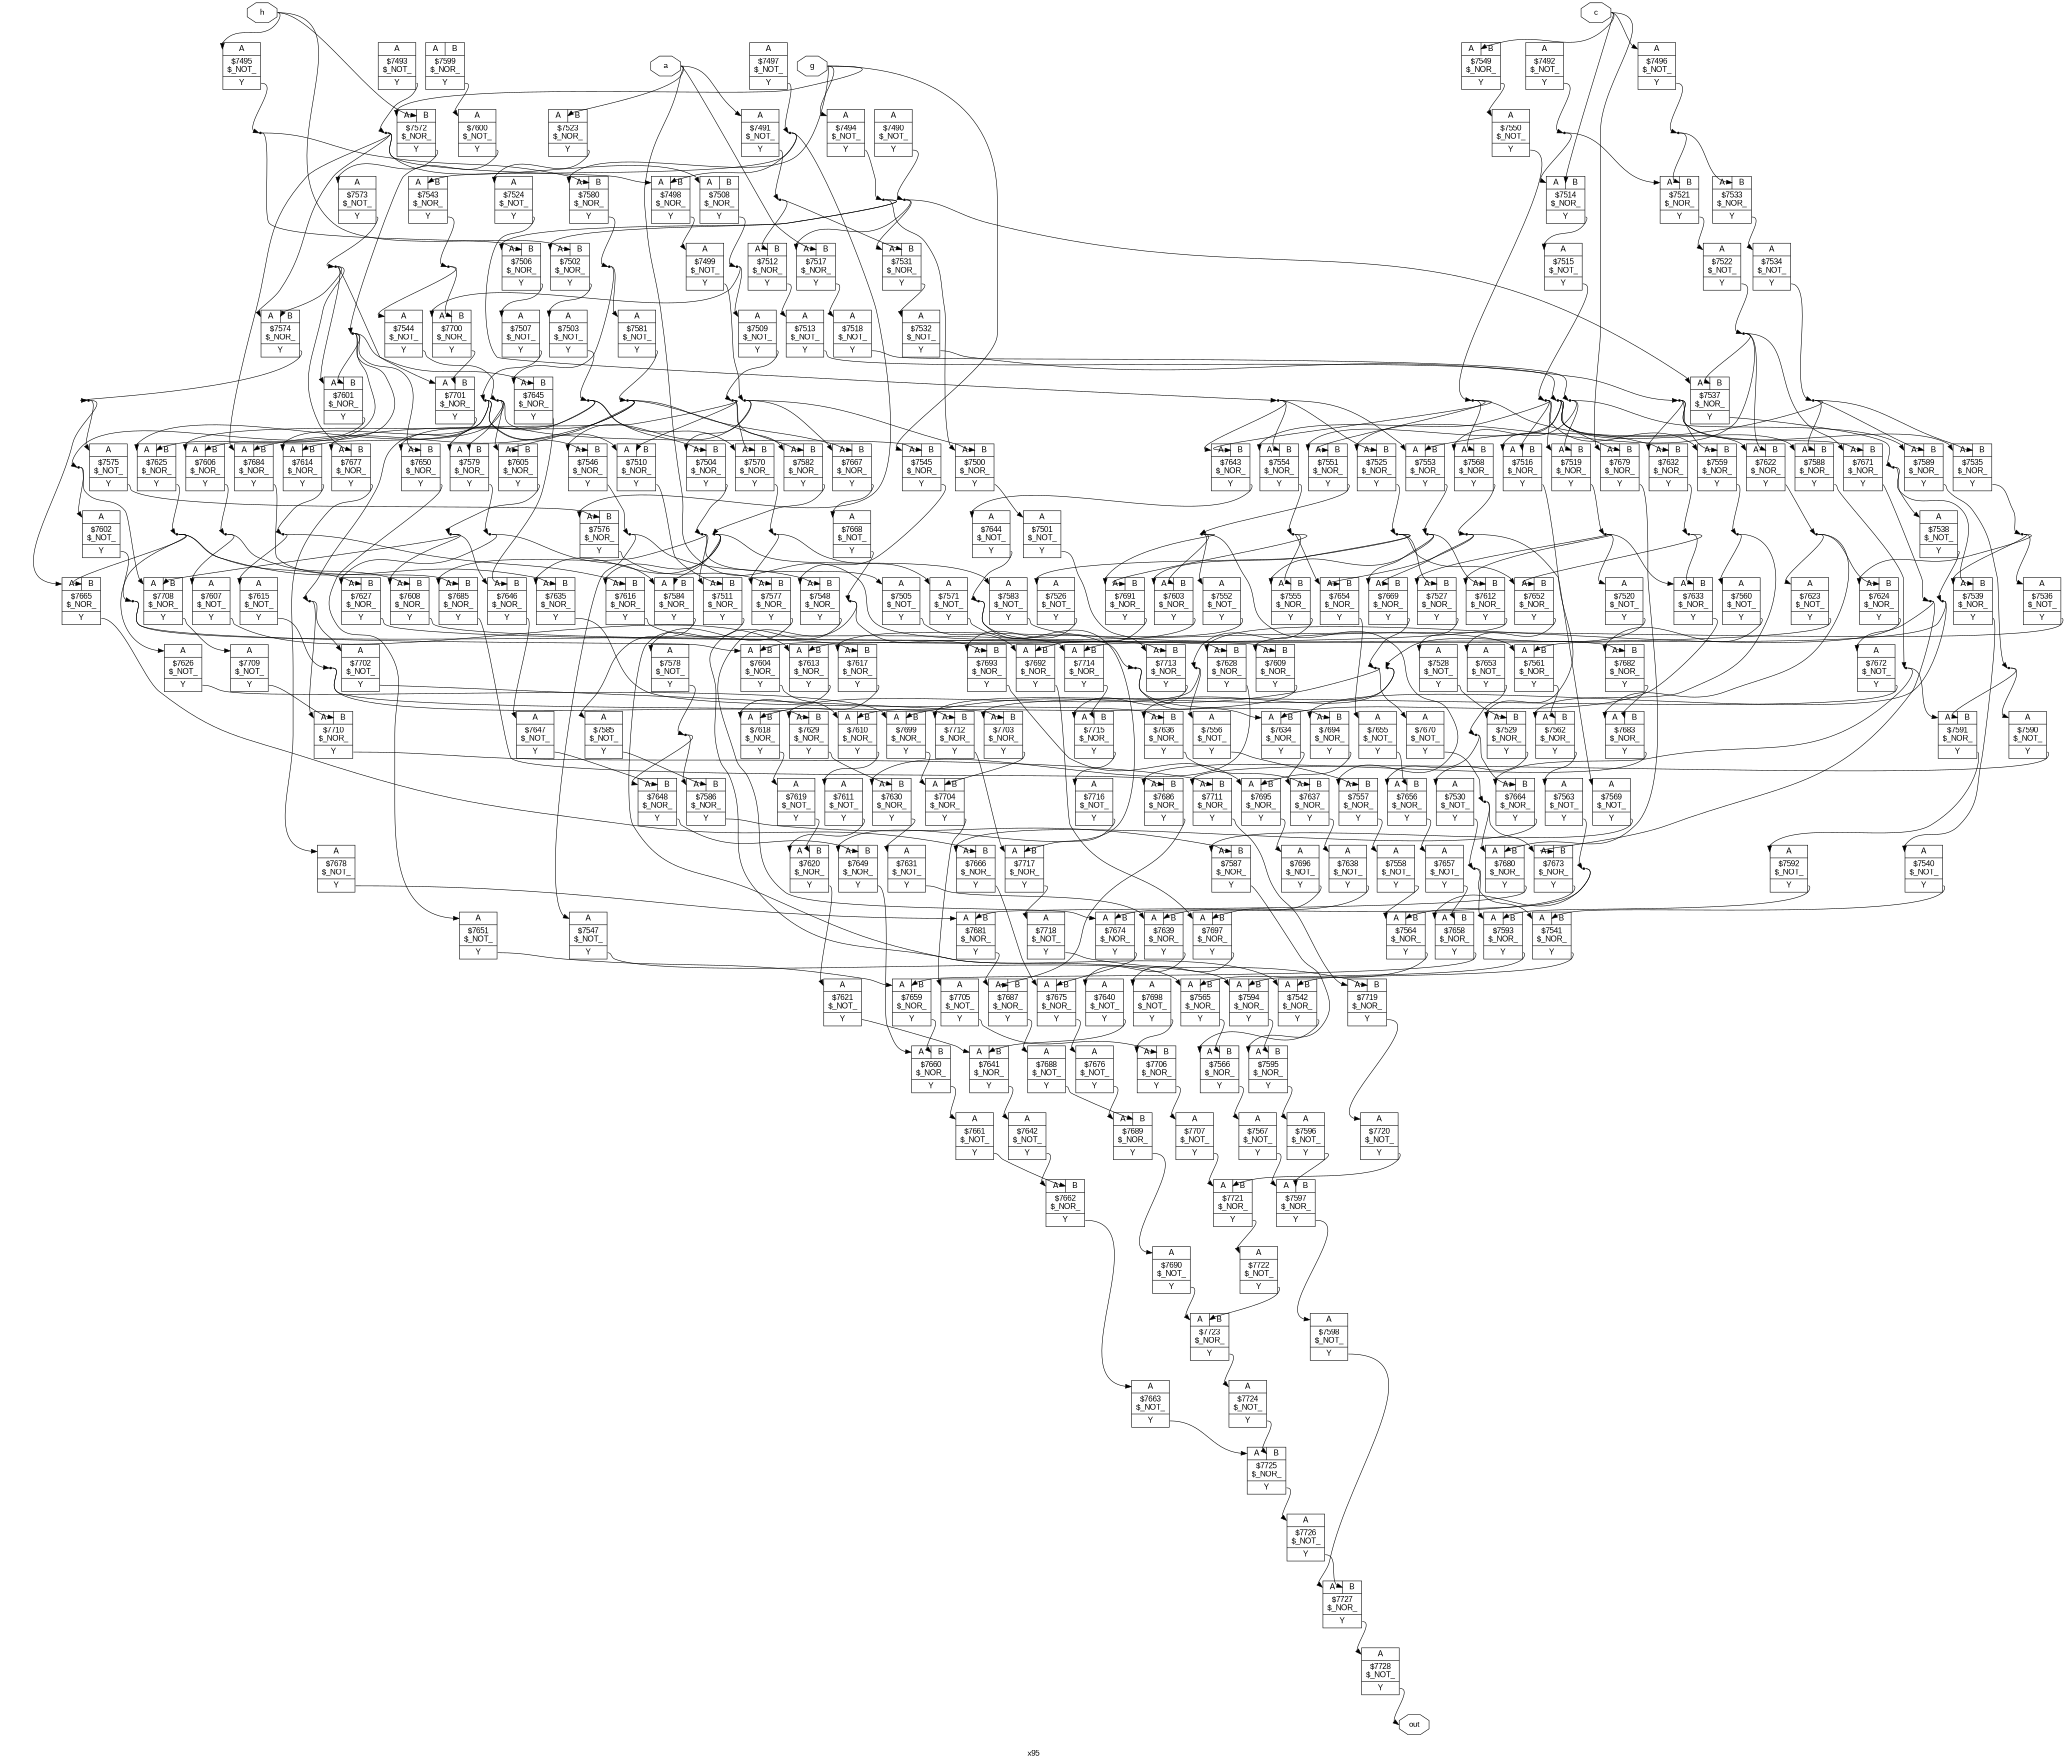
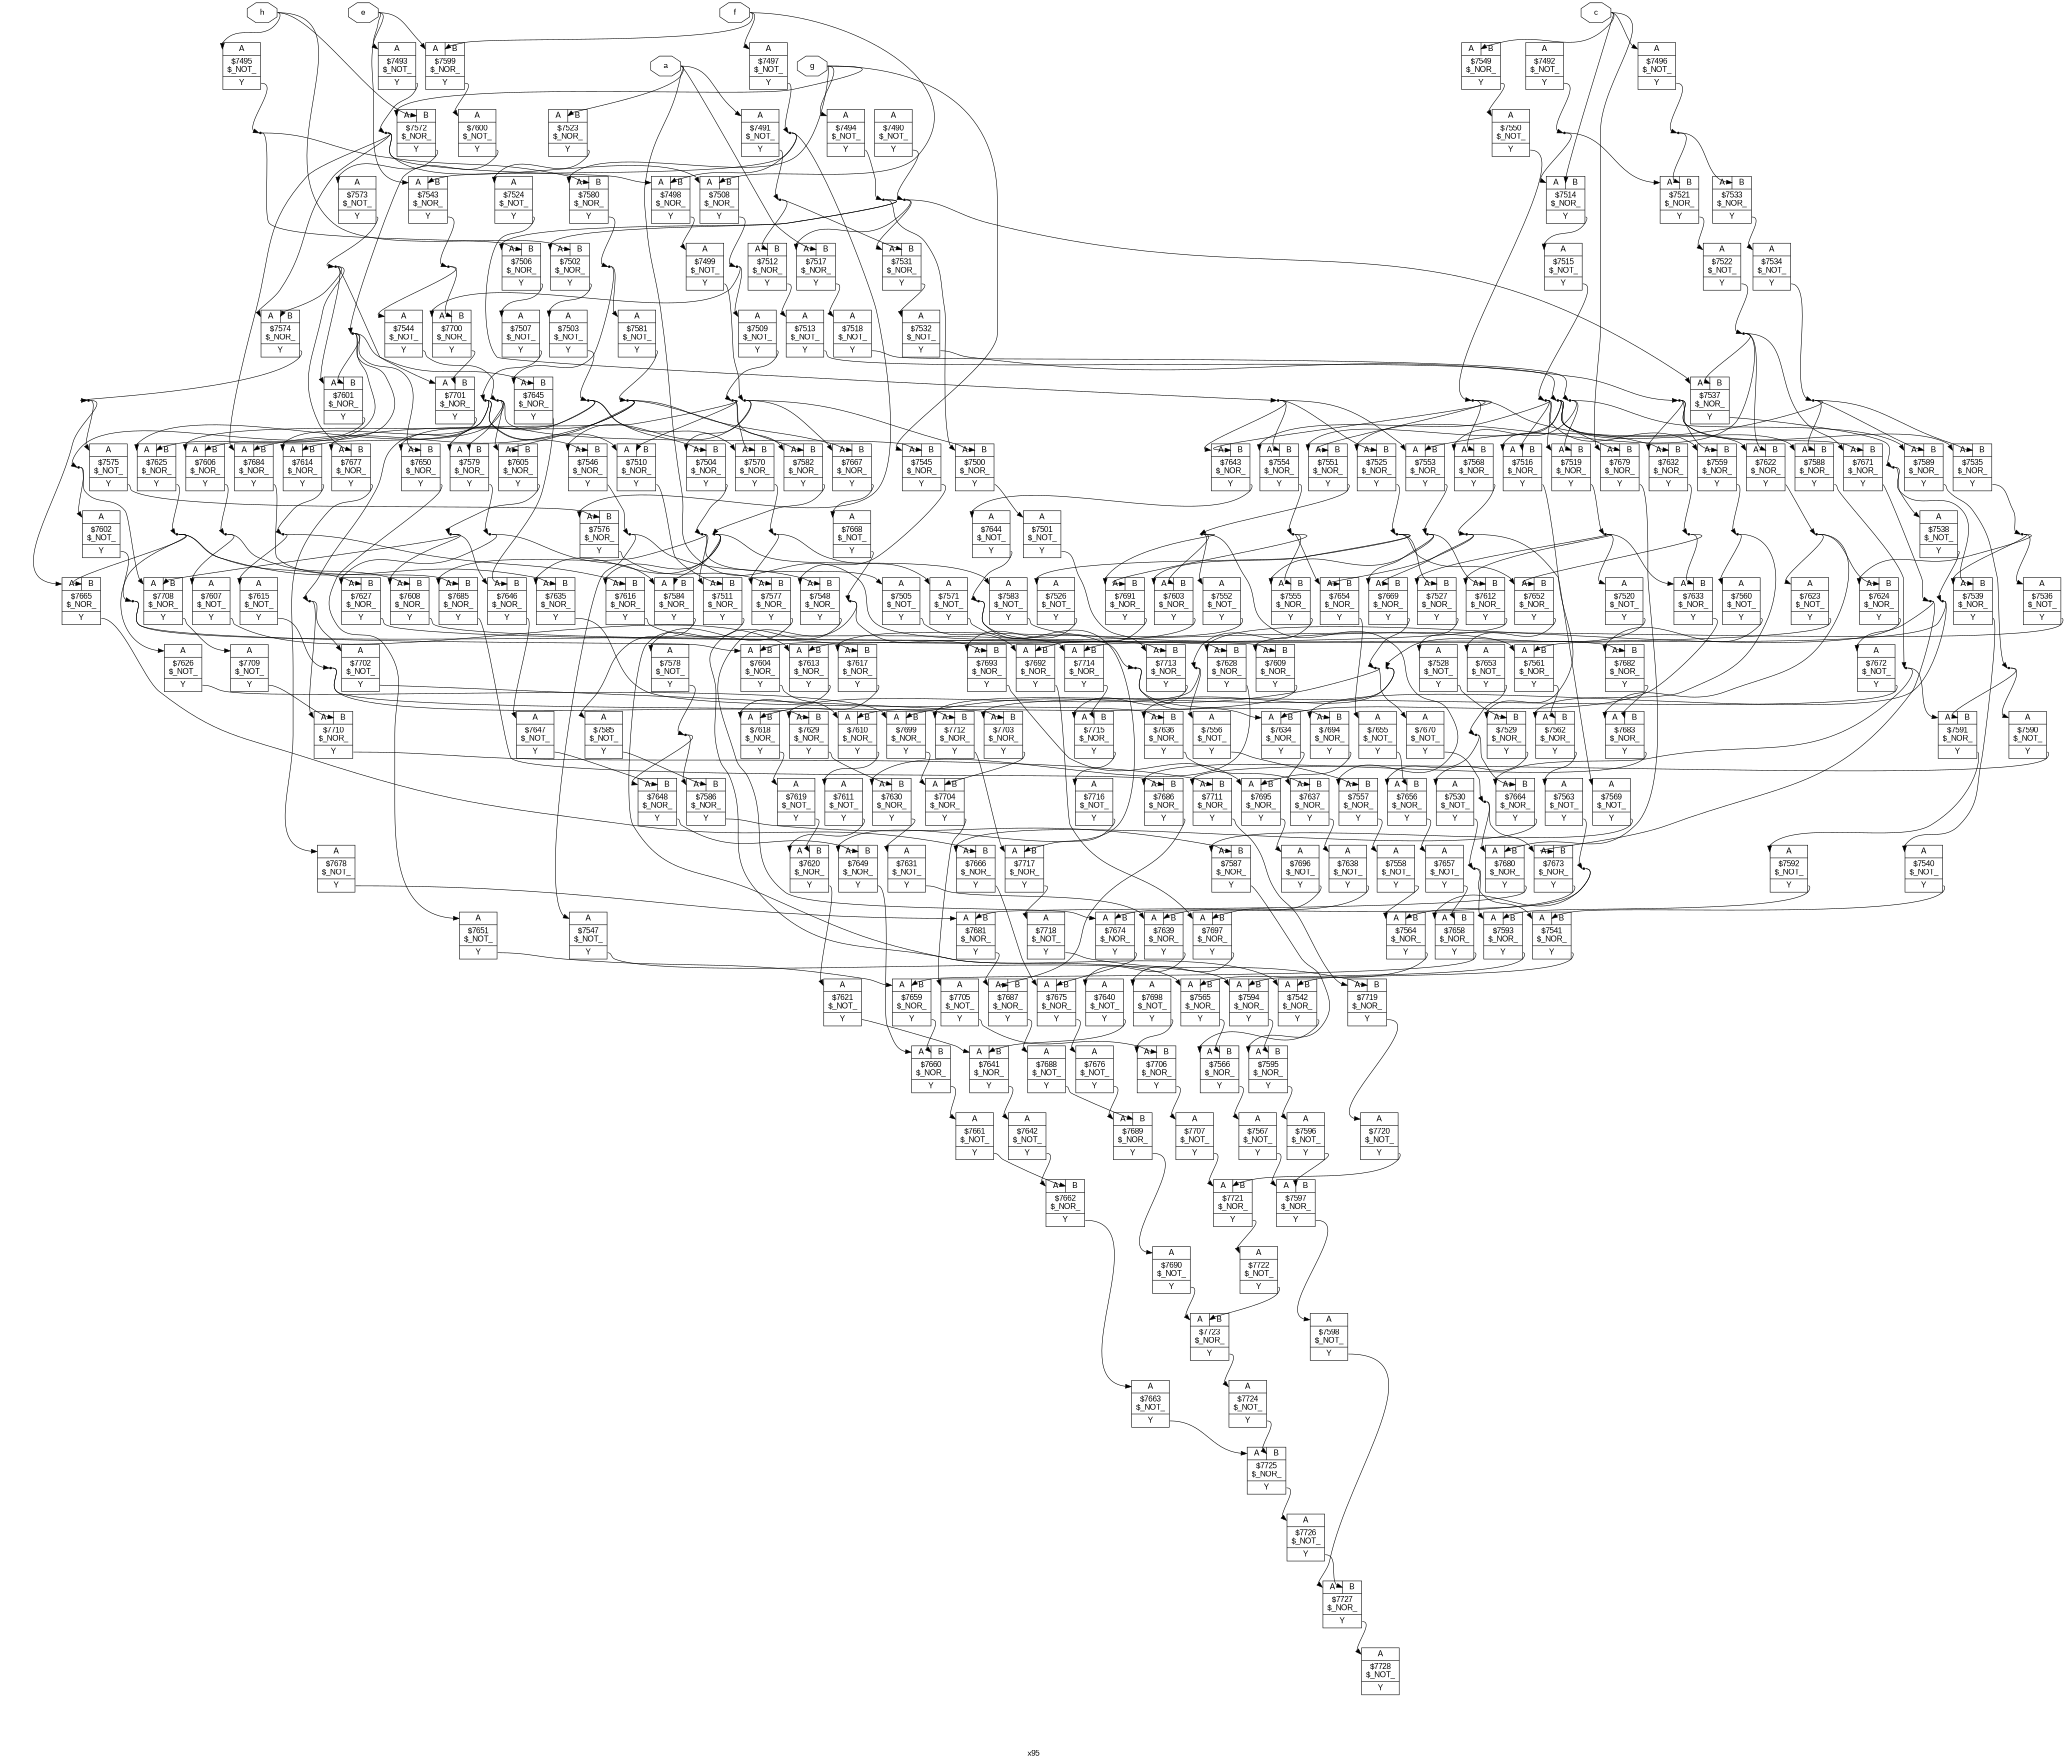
node "e": added
node "f": added
node "out": removed
